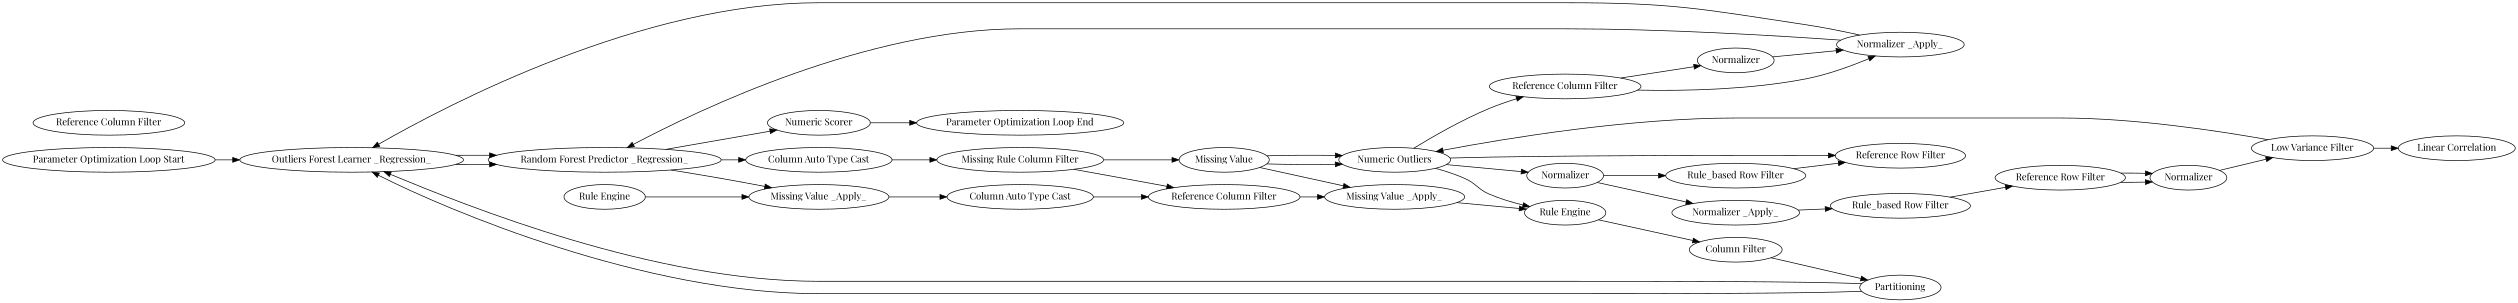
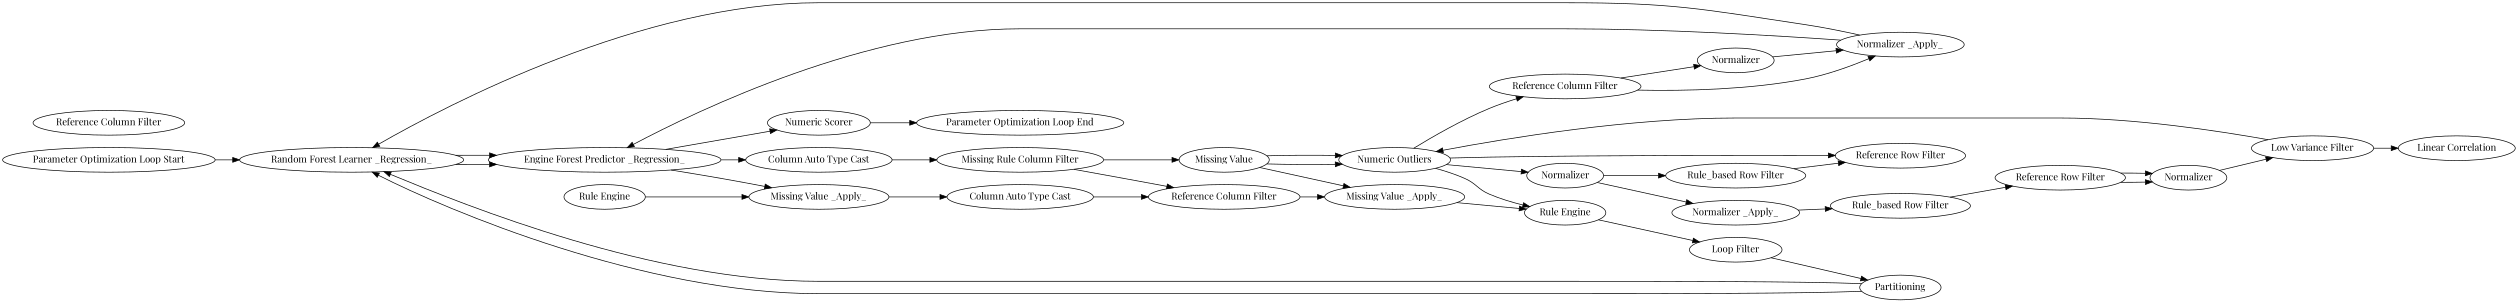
node "Outliers Forest Learner _Regression_": label "Outliers Forest Learner _Regression_" -> "Random Forest Learner _Regression_"
node "Random Forest Predictor _Regression_": label "Random Forest Predictor _Regression_" -> "Engine Forest Predictor _Regression_"
node "Column Filter": label "Column Filter" -> "Loop Filter"
